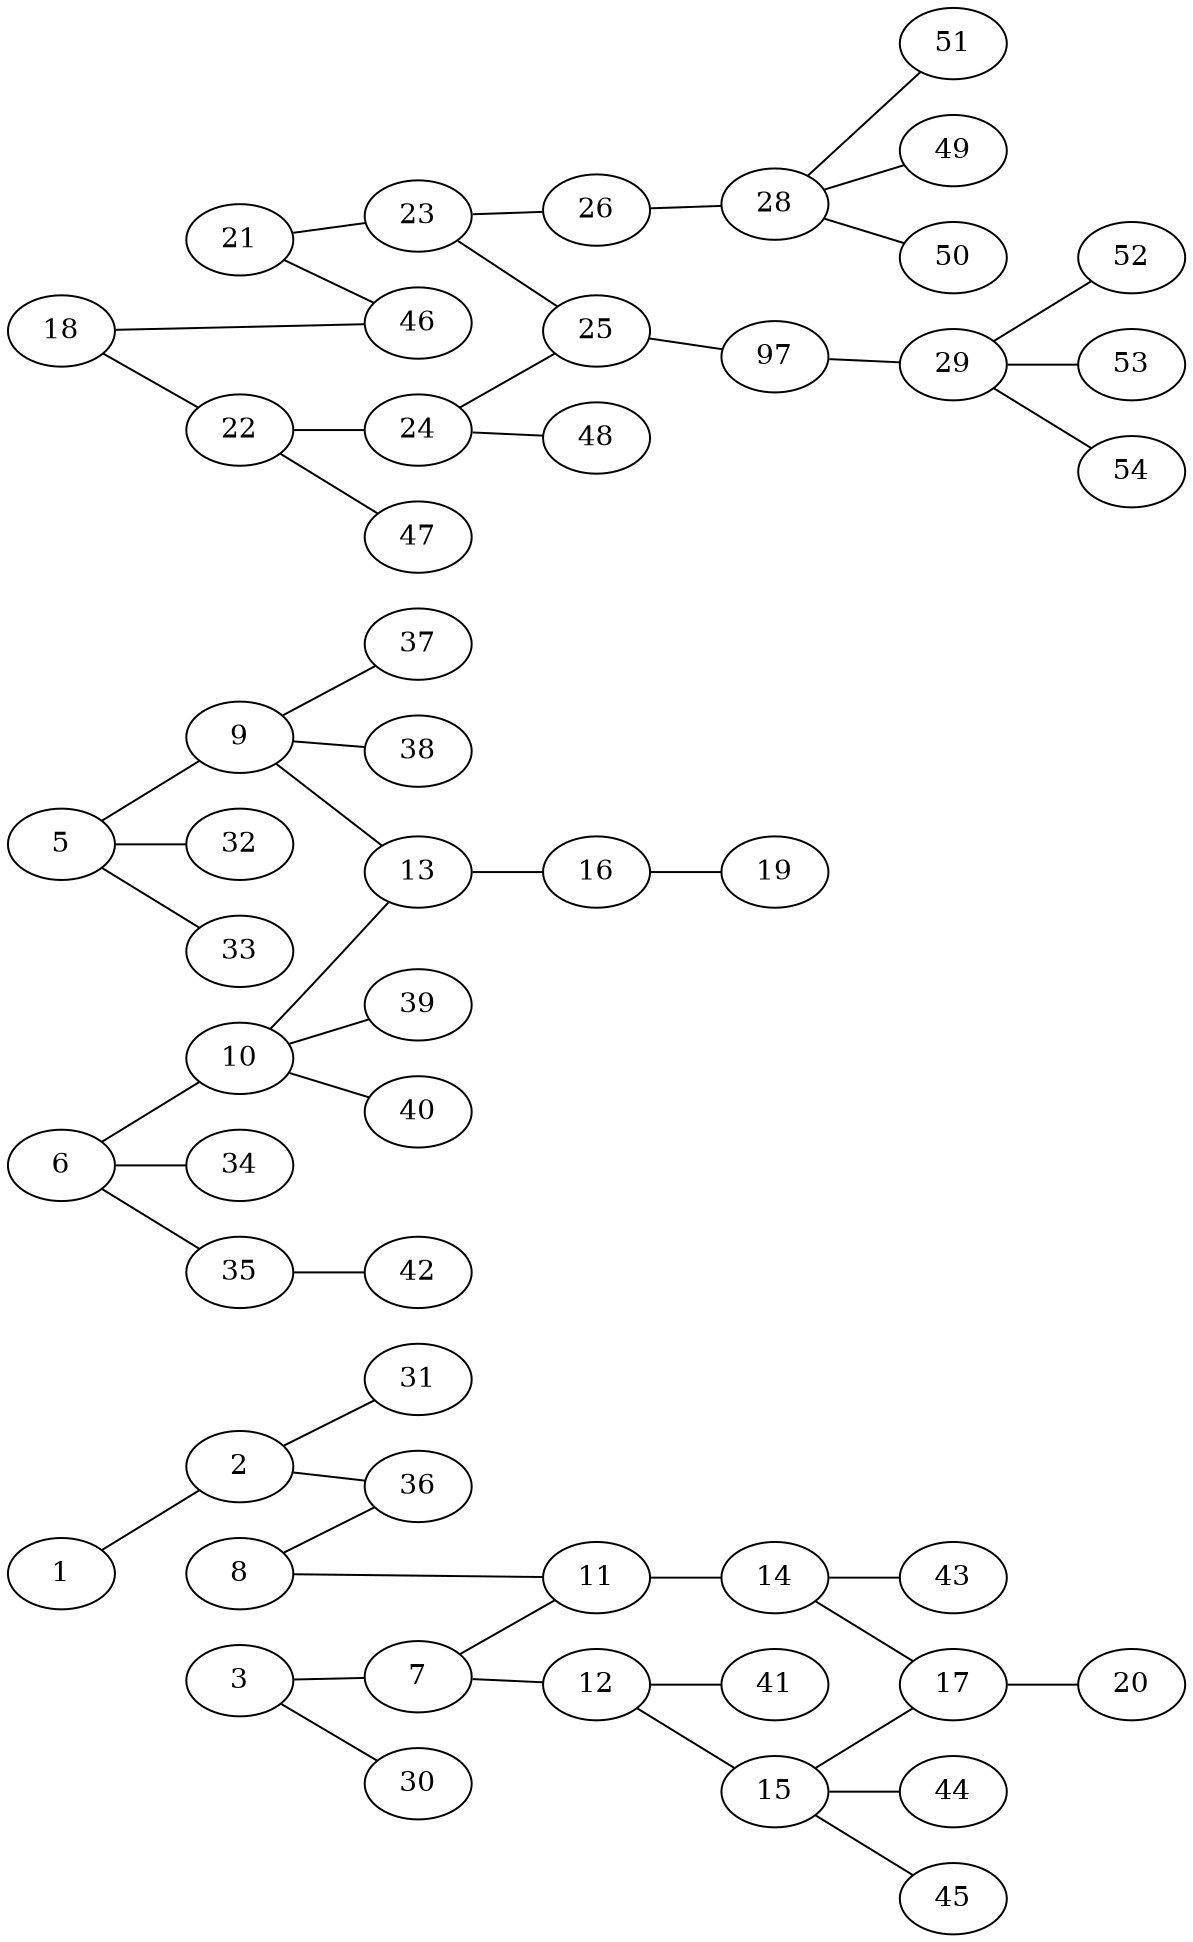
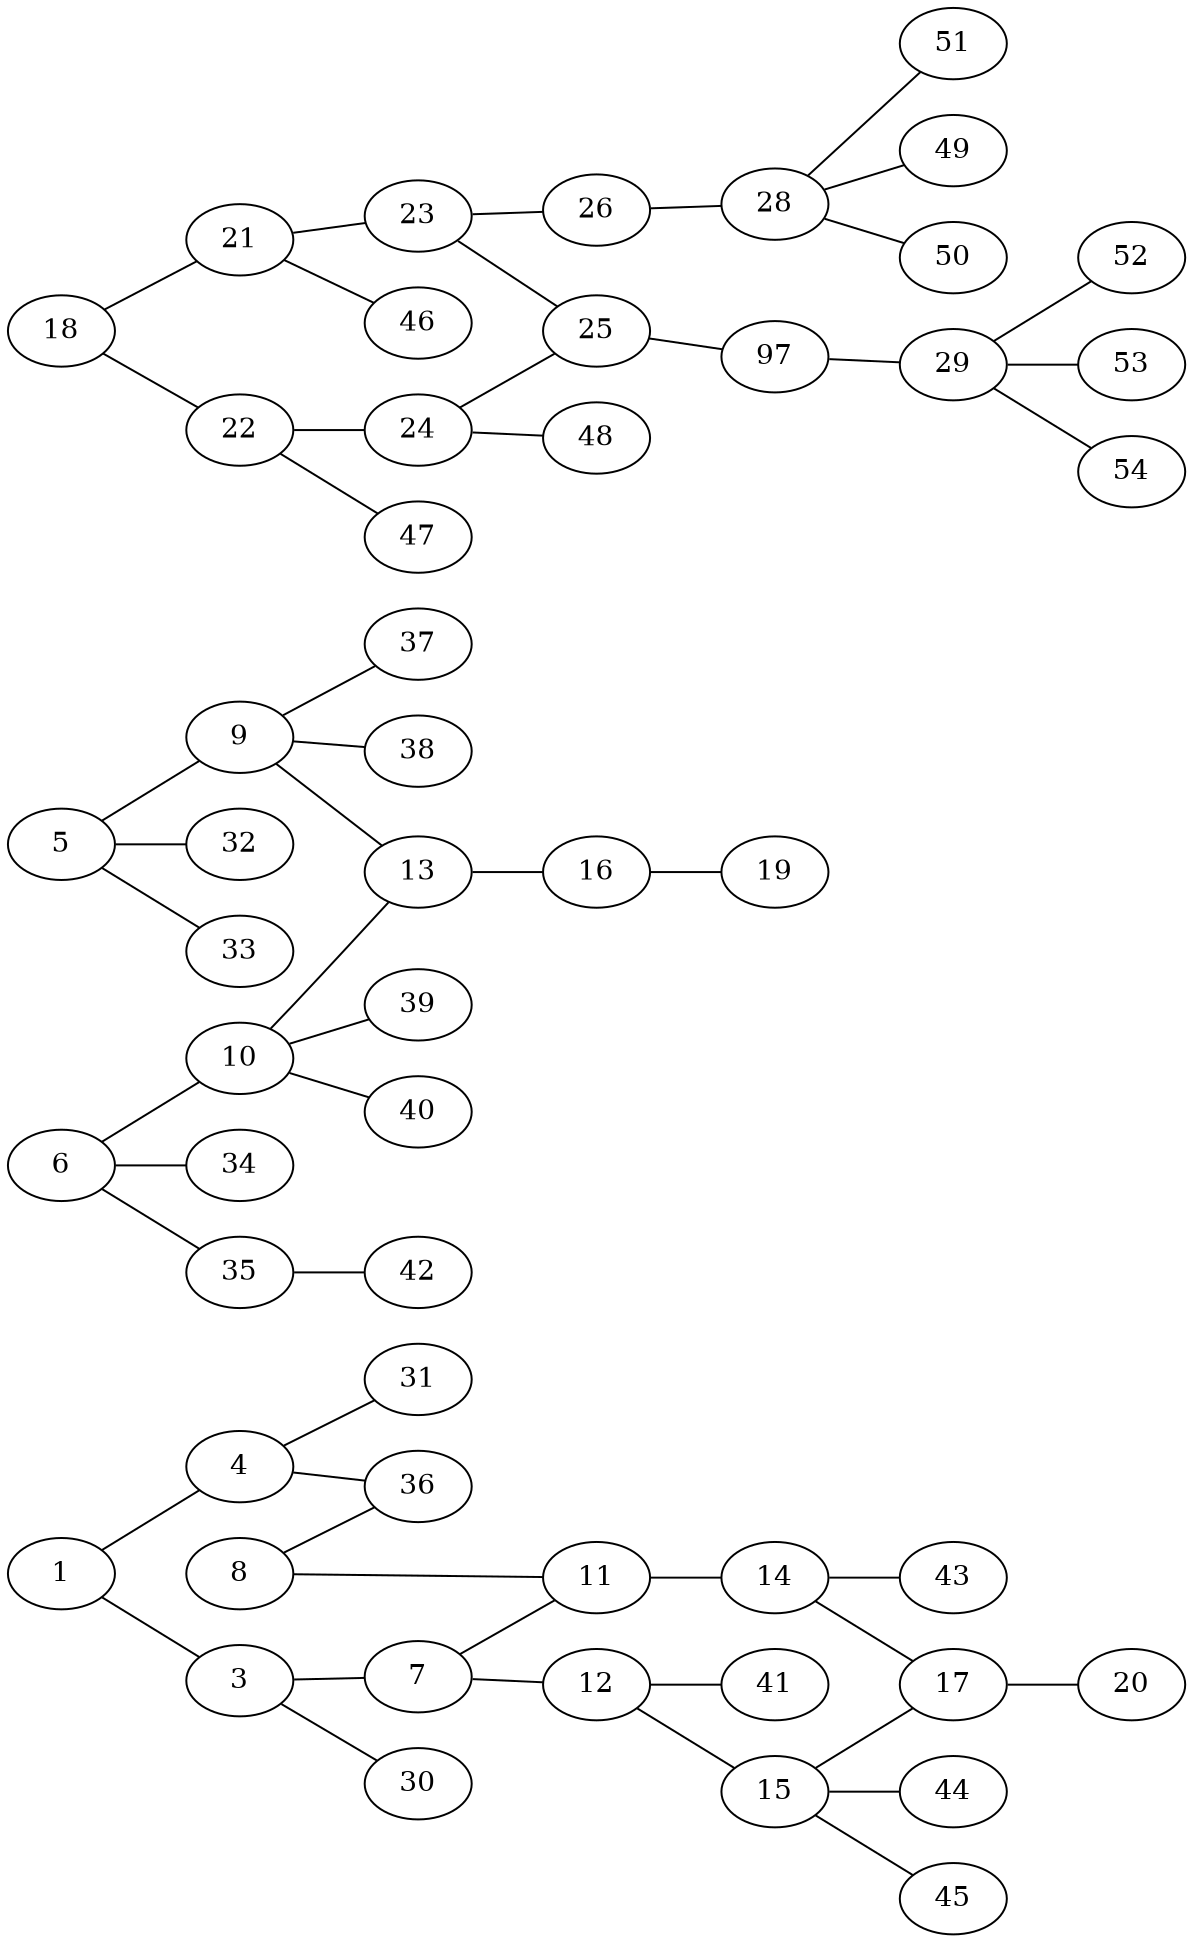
edge "46" -- "18": now "21" -- "18"
node "2": label "2" -> "4"
edge "1" -- "3": added
